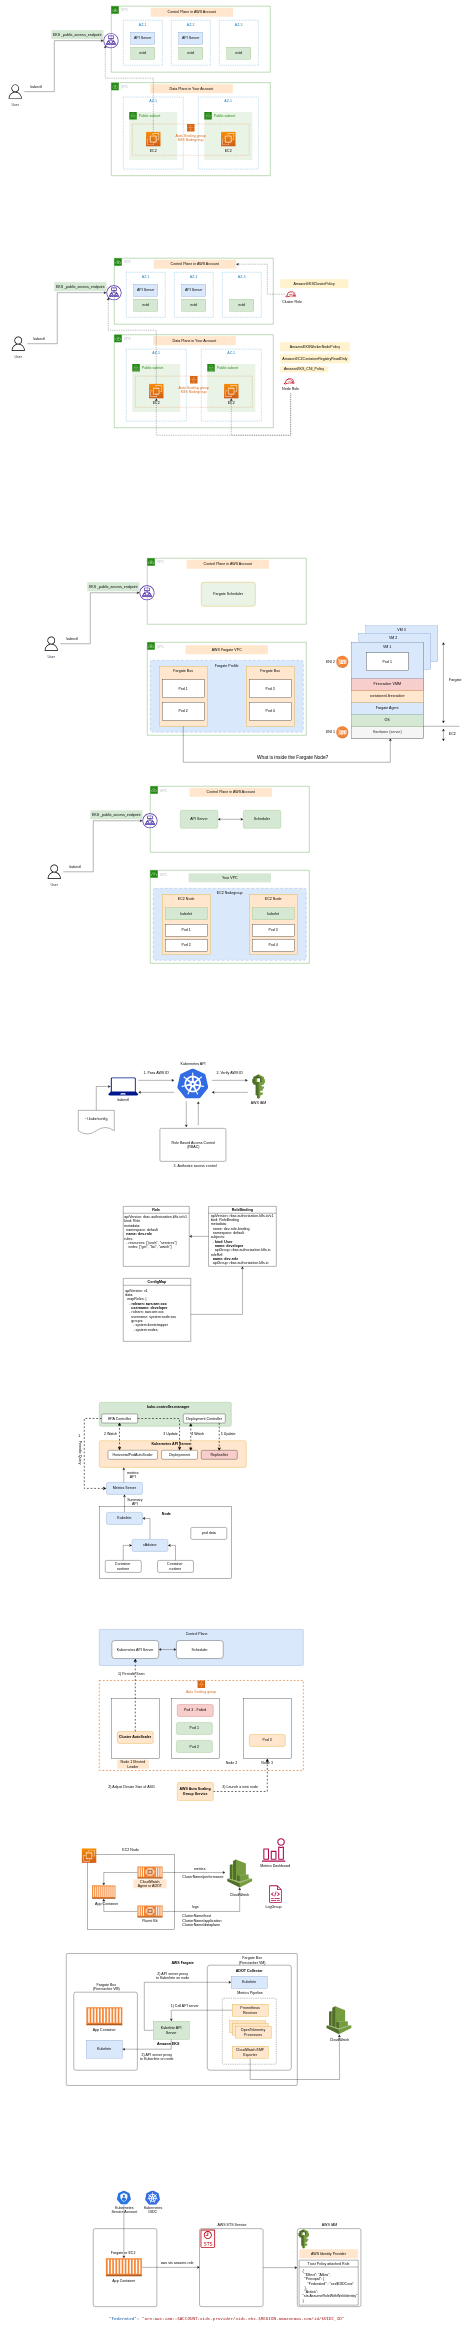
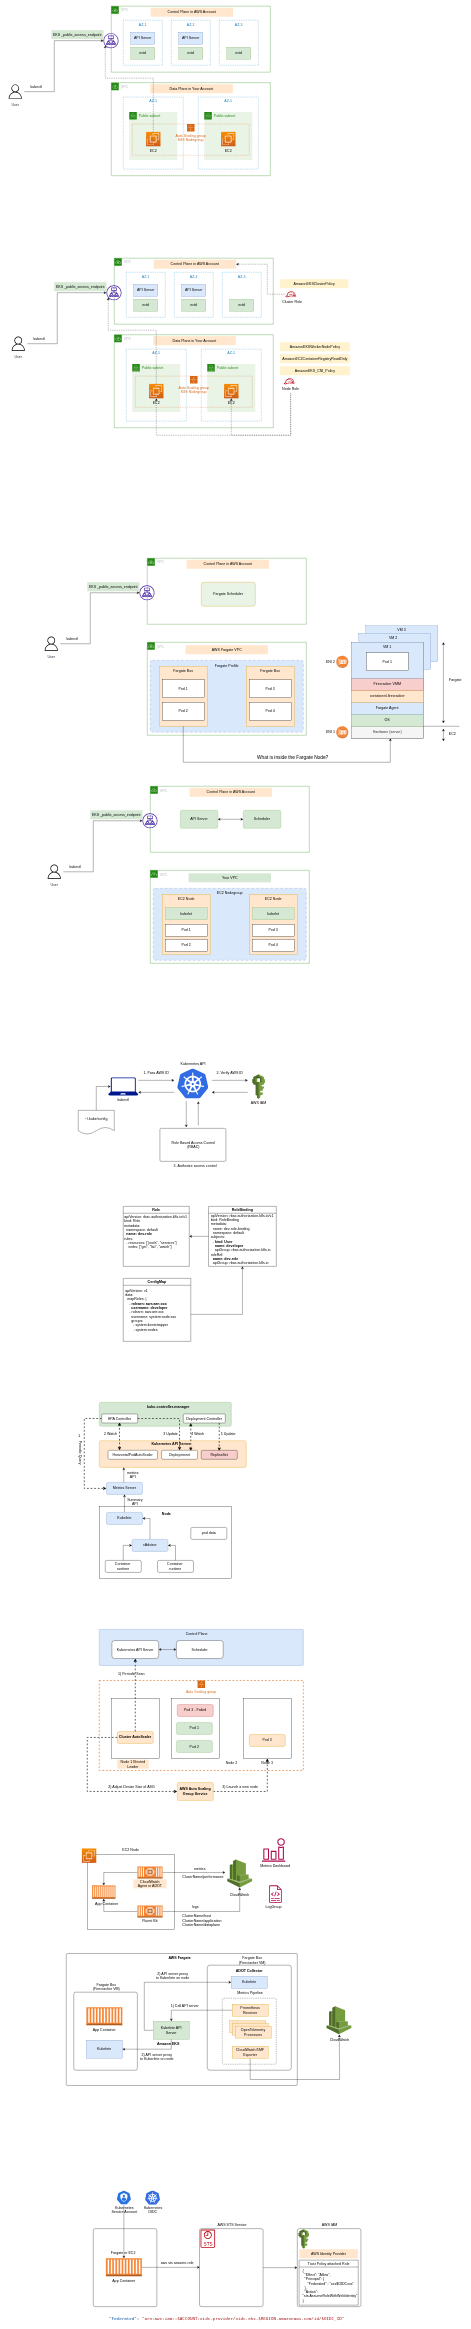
node "AmazonEKS_CNI_Policy": size 48x6 -> 70x9
edge "Cluster AutoScaler" -> "AWS Auto Scaling Group Service": added
node "AWS Fargate": moved (182, 1962) -> (179, 1958)
